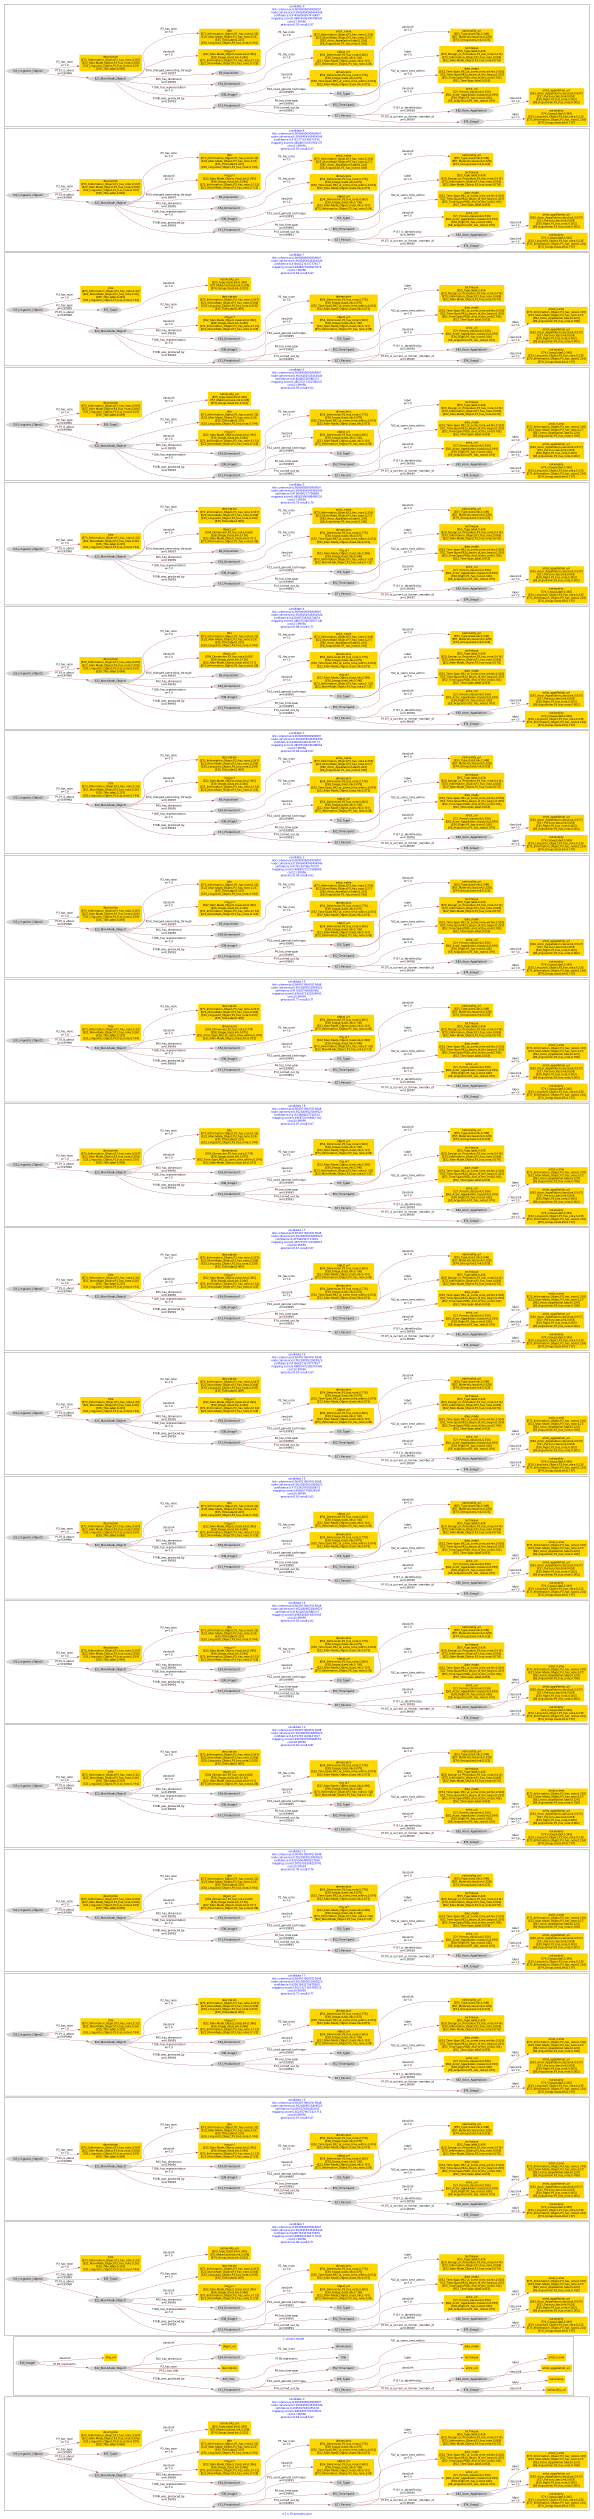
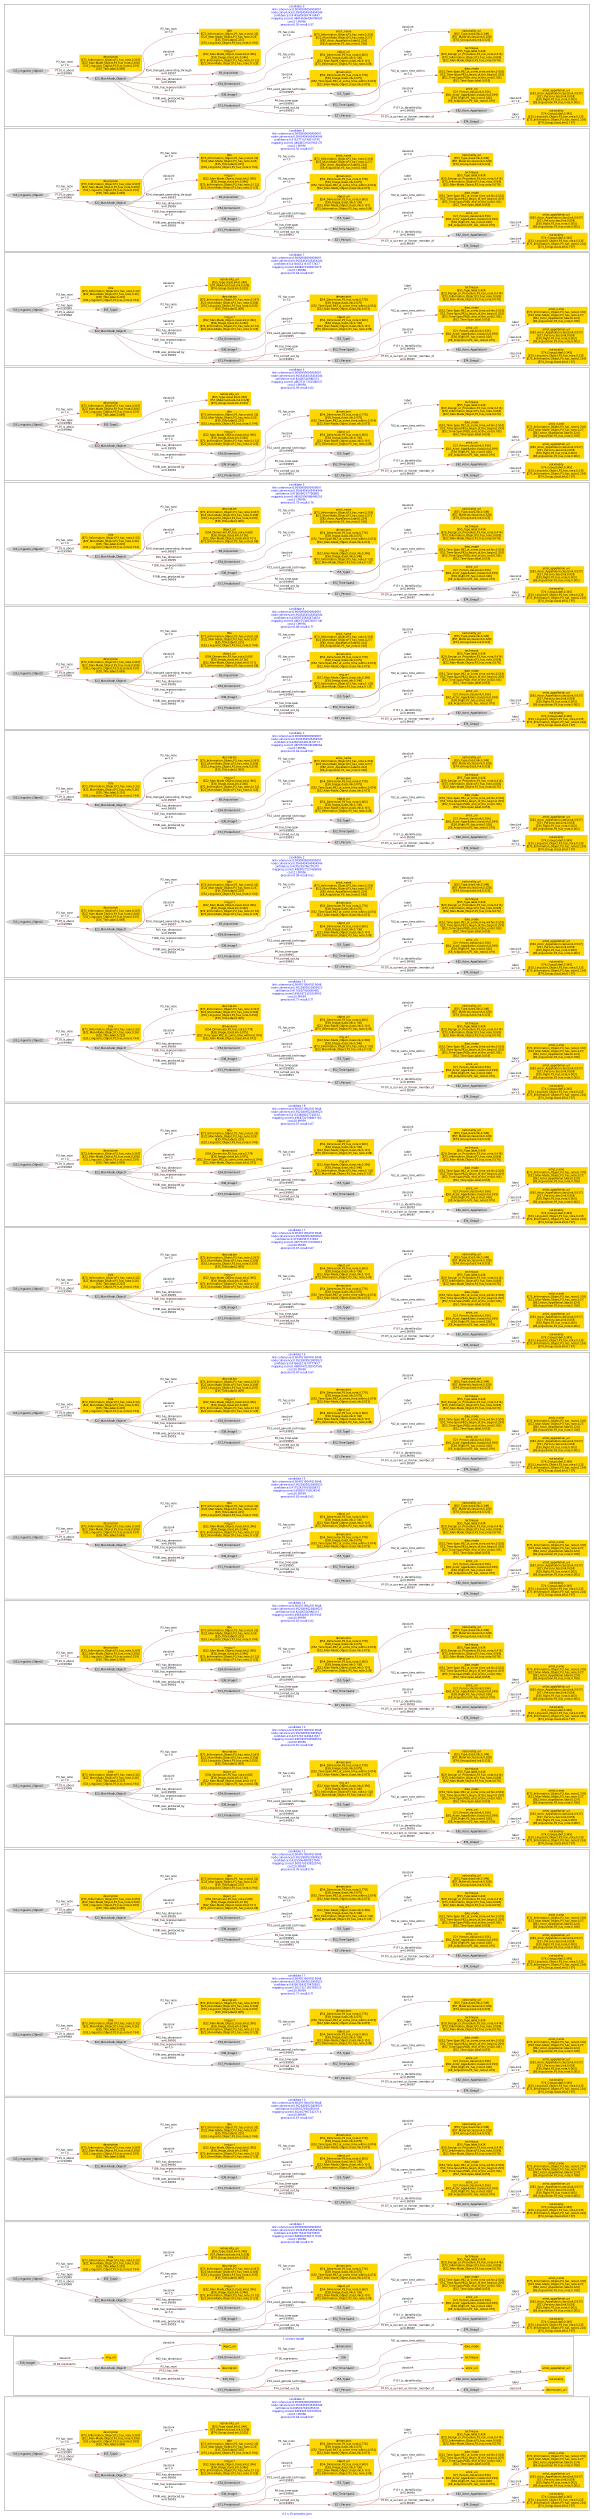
node "artist_name": removed
node "nationality_uri": label "nationality_uri" -> "dimensions_uri"
